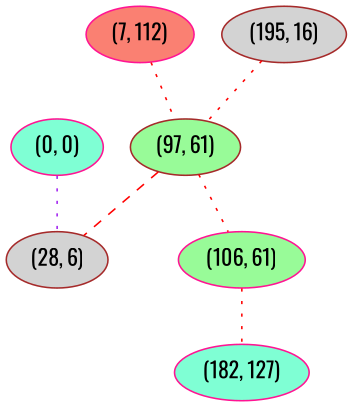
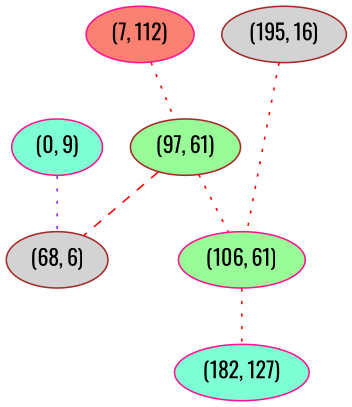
edge "(195, 16)" -- "(97, 61)": now "(195, 16)" -- "(106, 61)"
node "(0, 0)": label "(0, 0)" -> "(0, 9)"
node "(28, 6)": label "(28, 6)" -> "(68, 6)"
